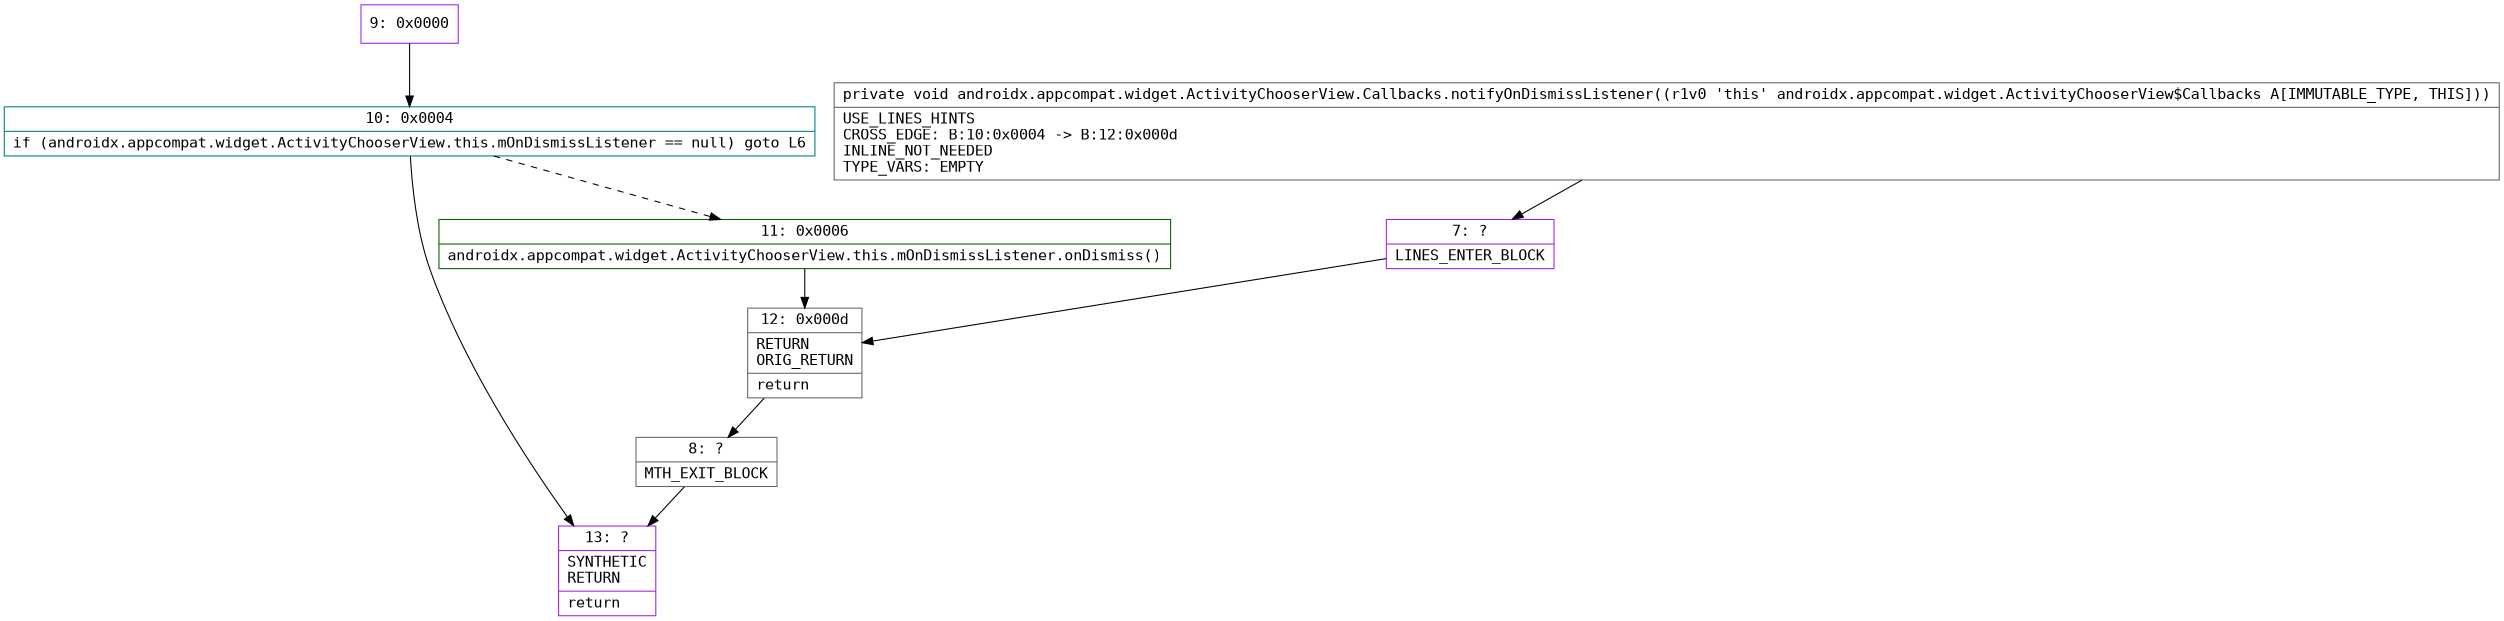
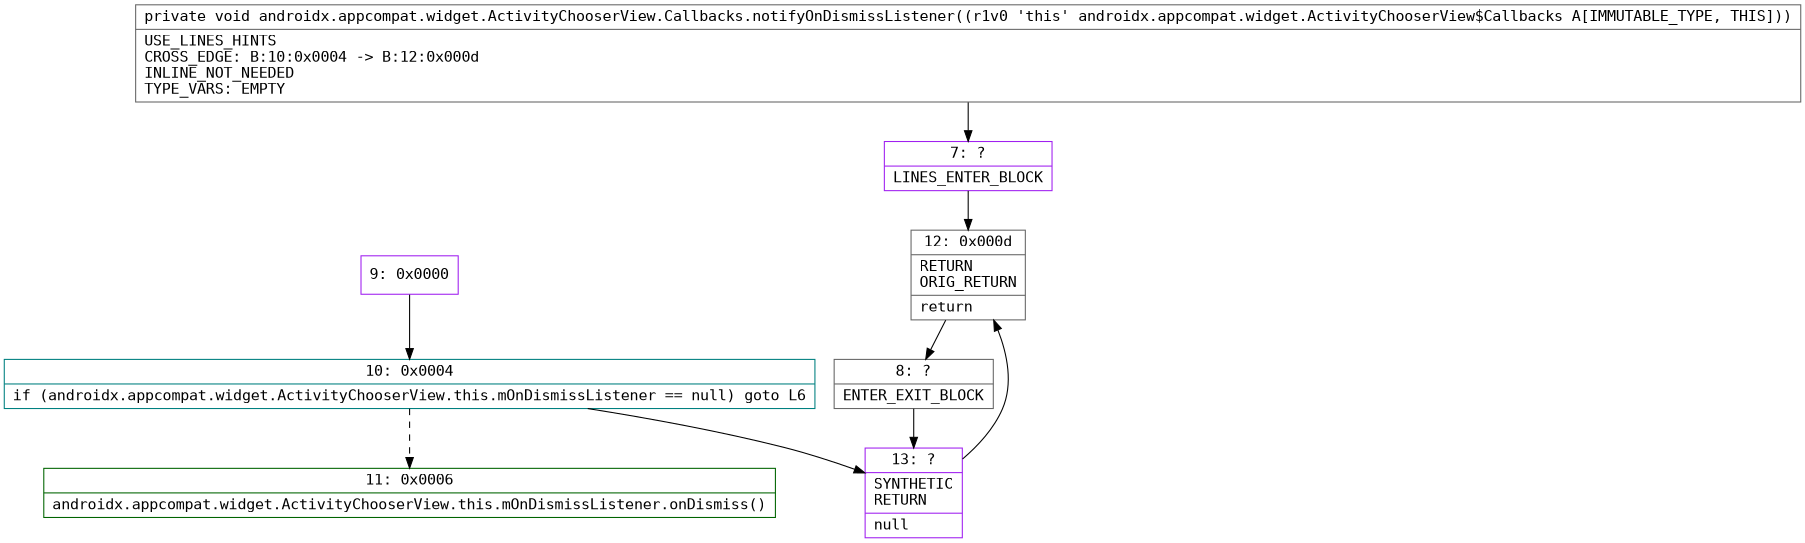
edge "11: 0x0006" -> "12: 0x000d": now "13: ?" -> "12: 0x000d"
node "8: ?": text "MTH_EXIT_BLOCK" -> "ENTER_EXIT_BLOCK"
node "13: ?": text "return" -> "null"
